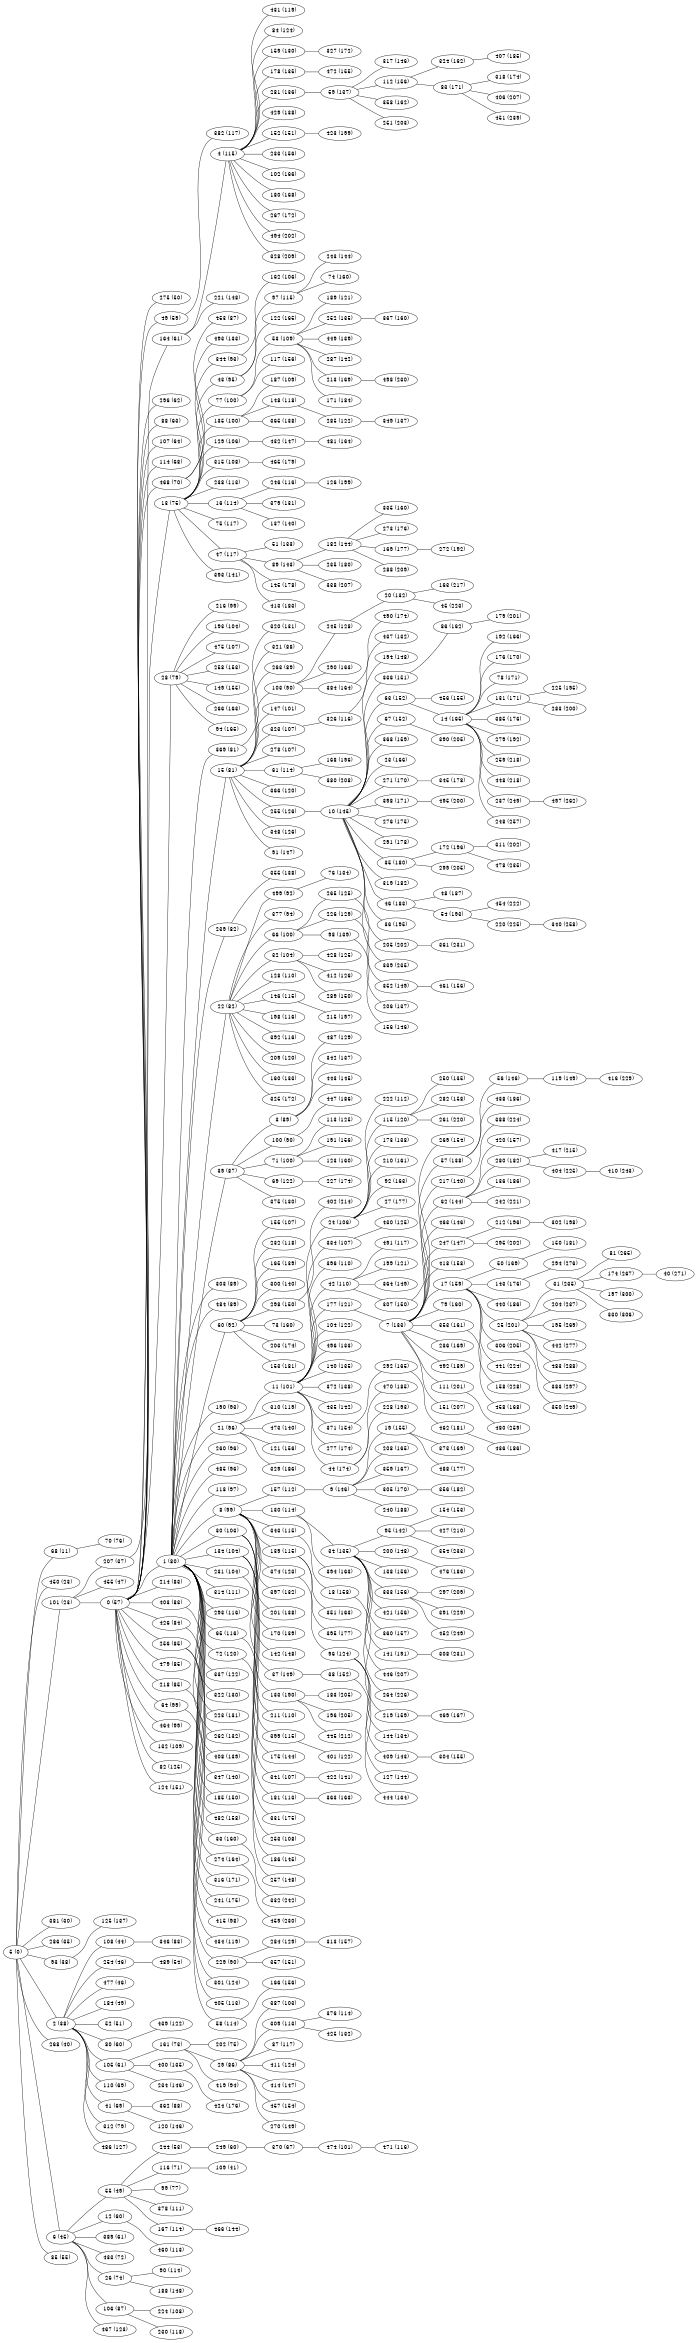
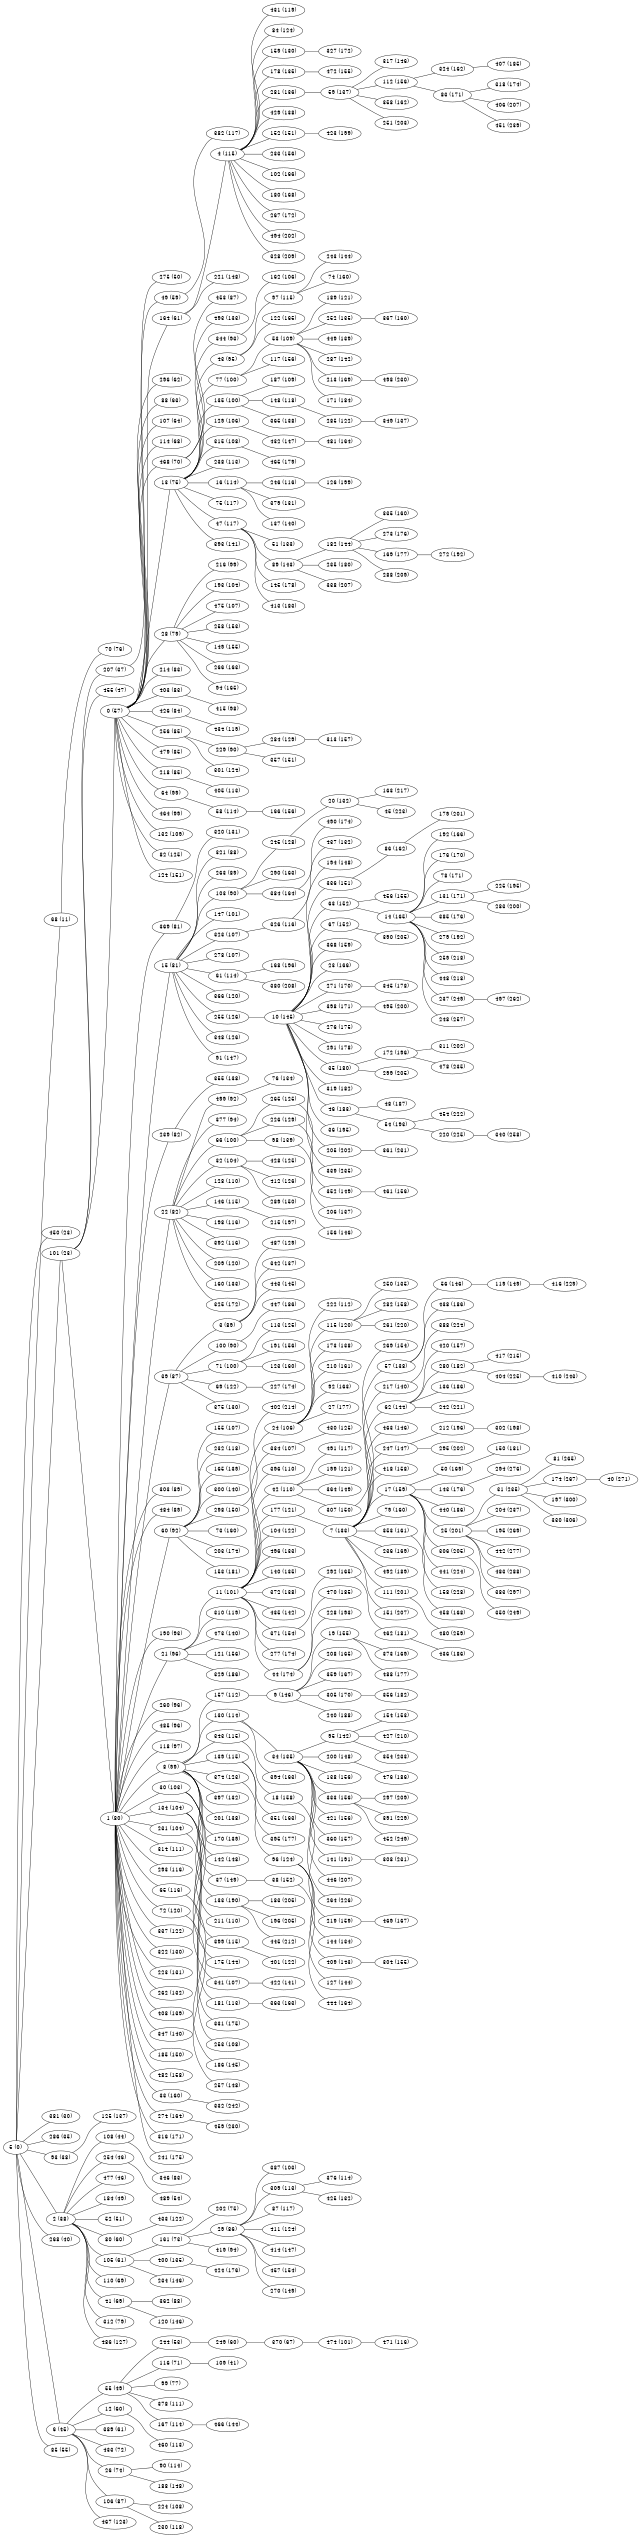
edge "1 (80)" -- "0 (57)": now "1 (80)" -- "101 (23)"
node "439 (122)": label "439 (122)" -> "433 (122)"
